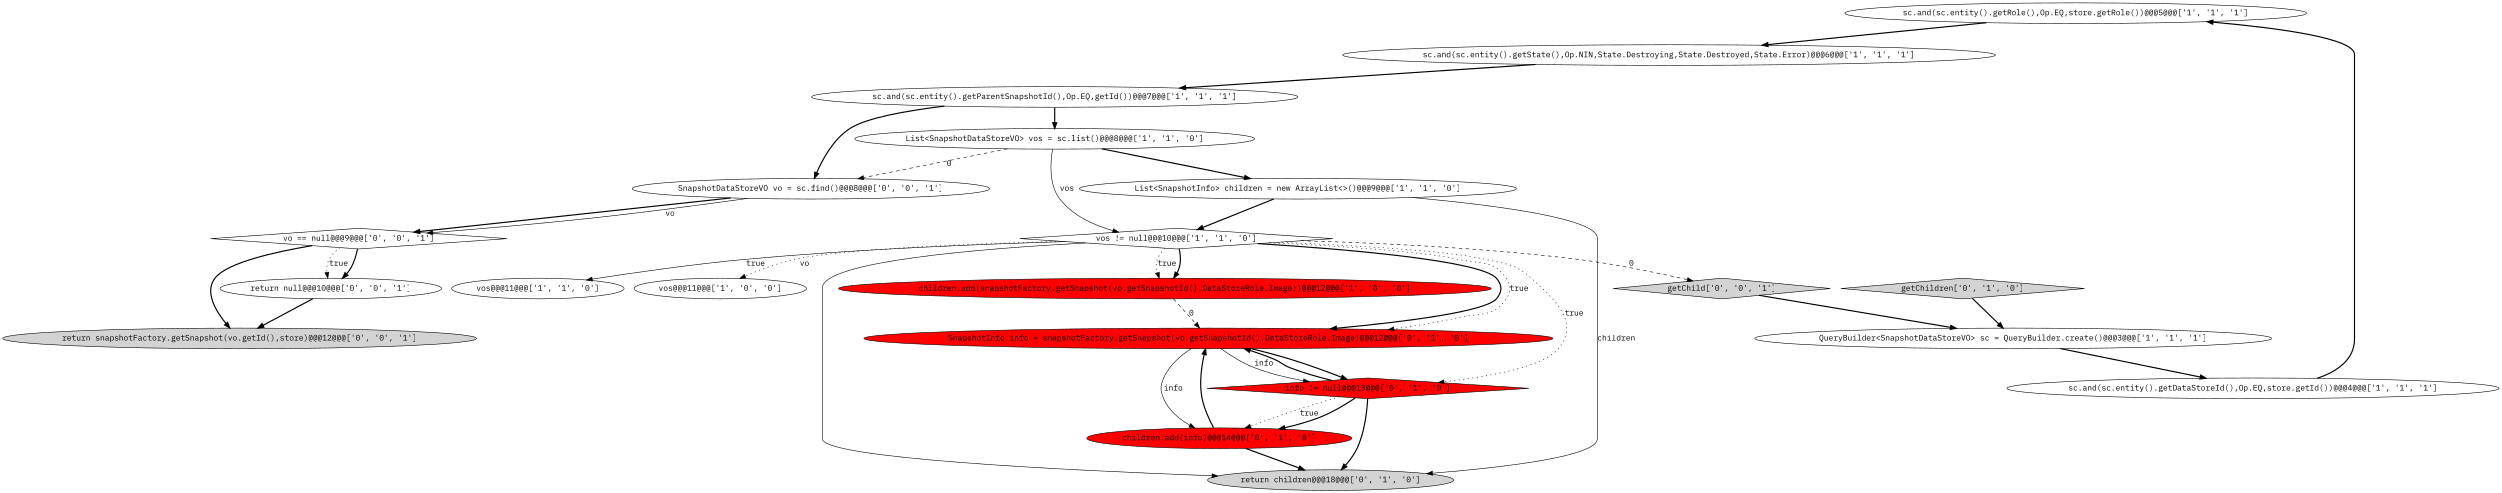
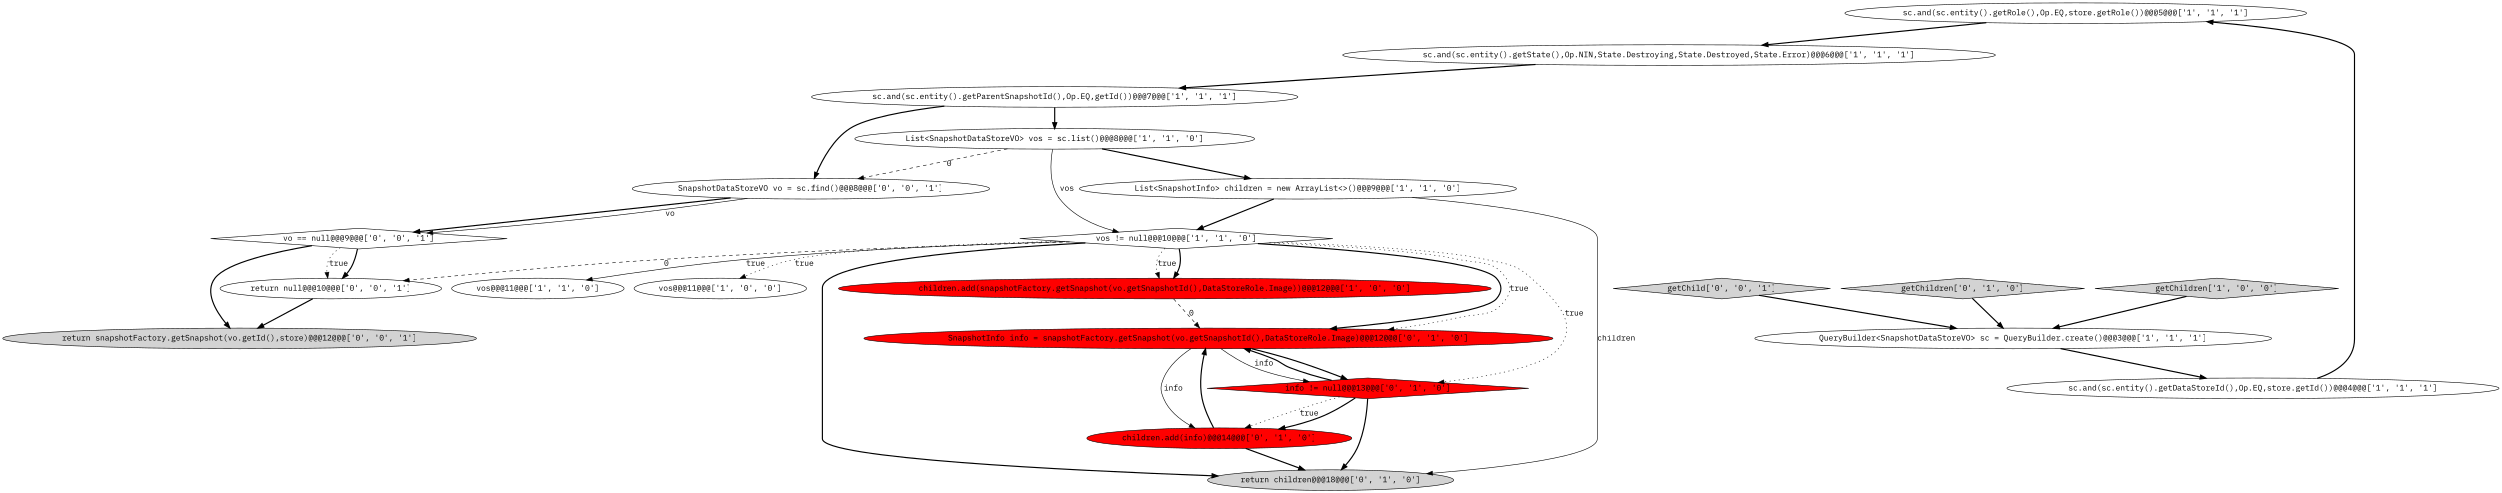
edge "vos != null@@@10@@@['1', '1', '0']" -> "getChild['0', '0', '1']": now "vos != null@@@10@@@['1', '1', '0']" -> "return null@@@10@@@['0', '0', '1']"
edge "vos != null@@@10@@@['1', '1', '0']" -> "vos@@@11@@@['1', '0', '0']": label "vo" -> "true"
node "getChildren['1', '0', '0']": added
edge "vos != null@@@10@@@['1', '1', '0']" -> "return children@@@18@@@['0', '1', '0']": style solid -> bold
